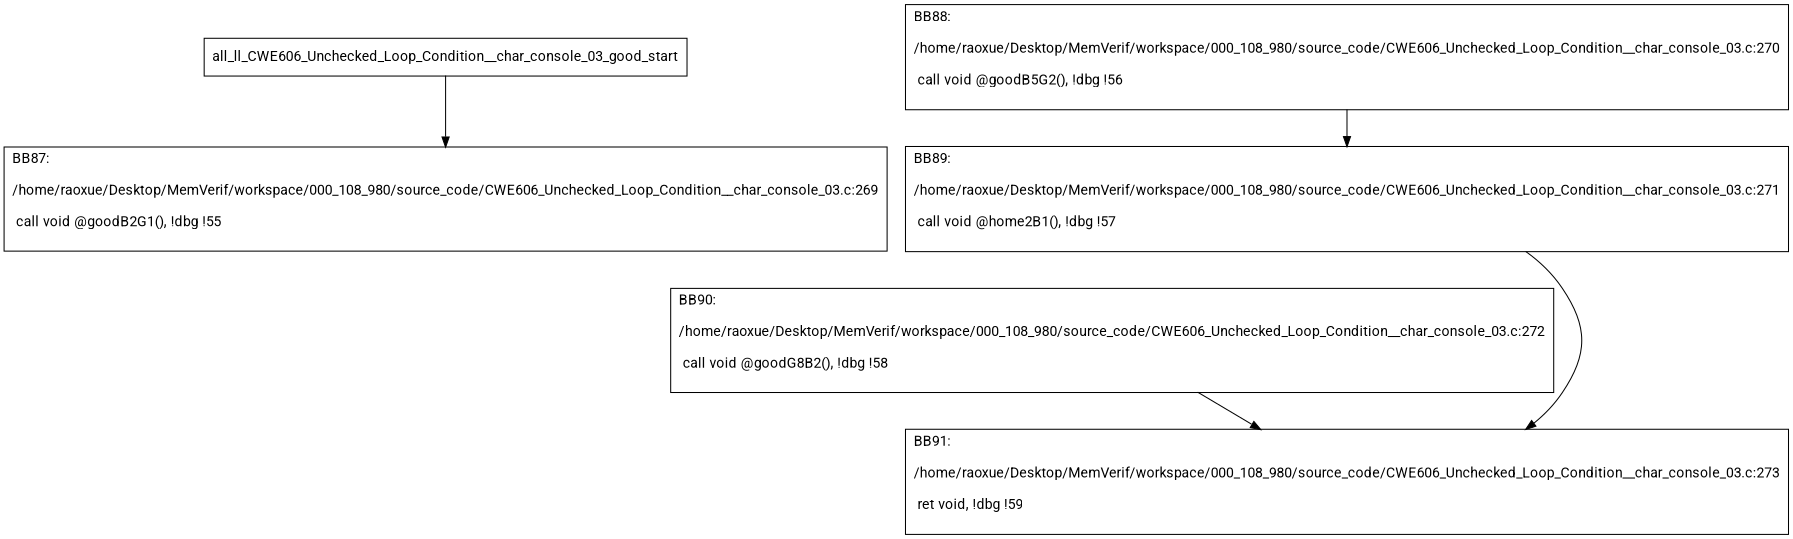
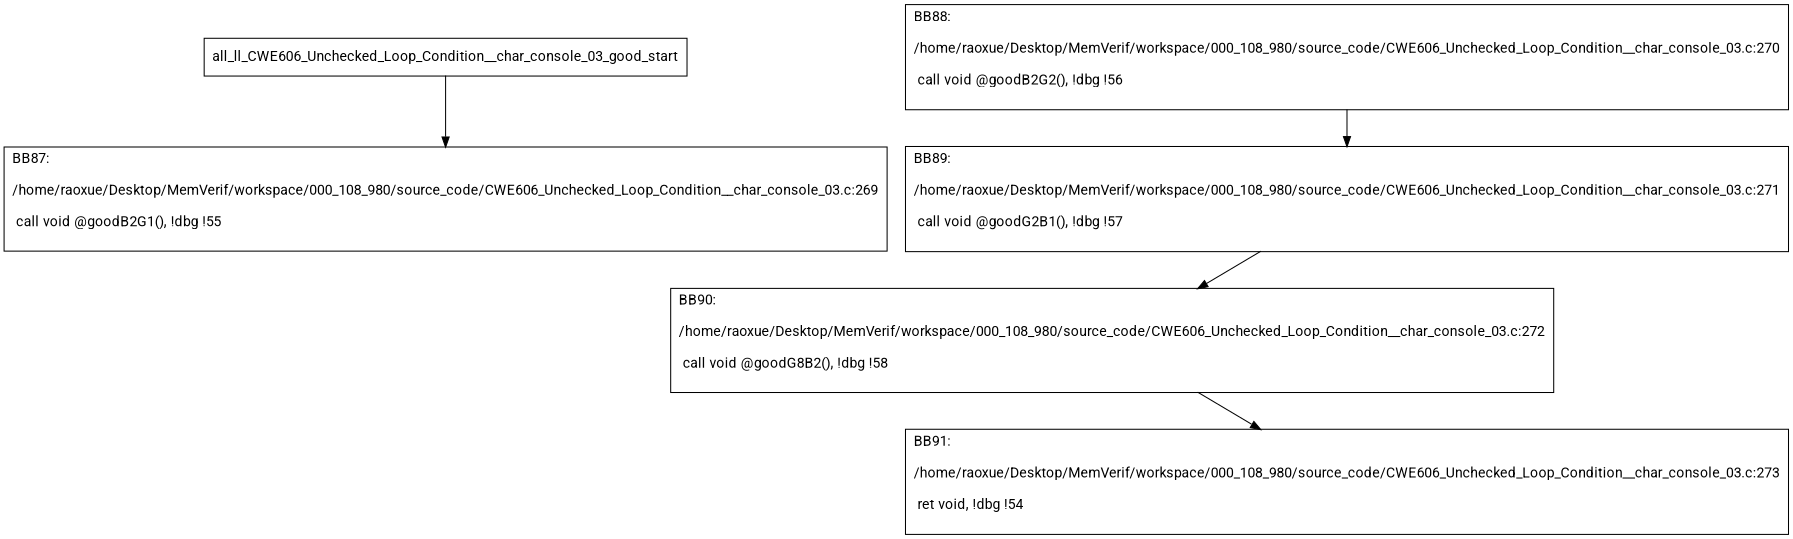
node "BB88:": text "call void @goodB5G2(), !dbg !56" -> "call void @goodB2G2(), !dbg !56"
node "BB89:": text "call void @home2B1(), !dbg !57" -> "call void @goodG2B1(), !dbg !57"
edge "BB89:" -> "BB91:": now "BB89:" -> "BB90:"
node "BB91:": text "ret void, !dbg !59" -> "ret void, !dbg !54"
